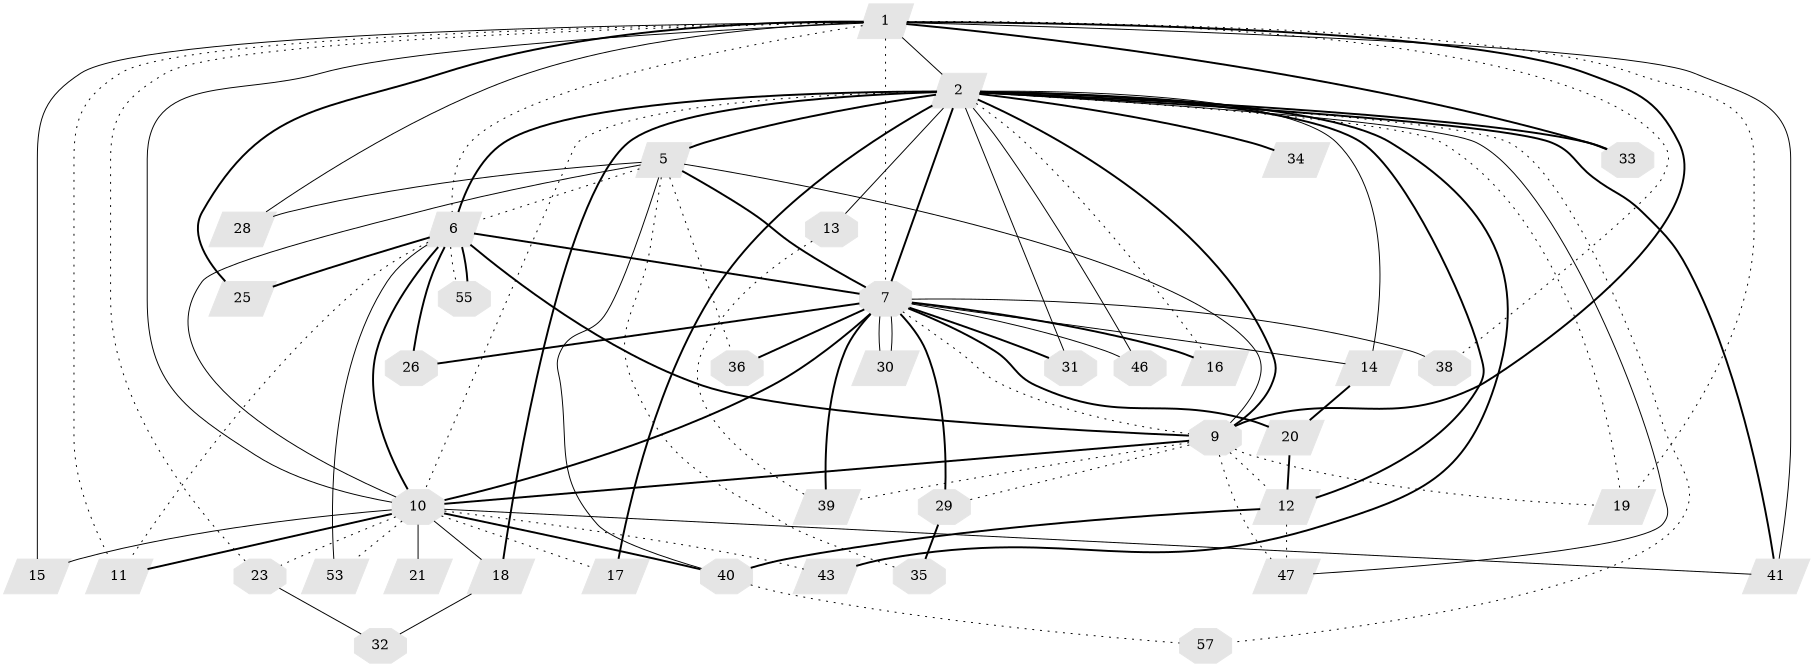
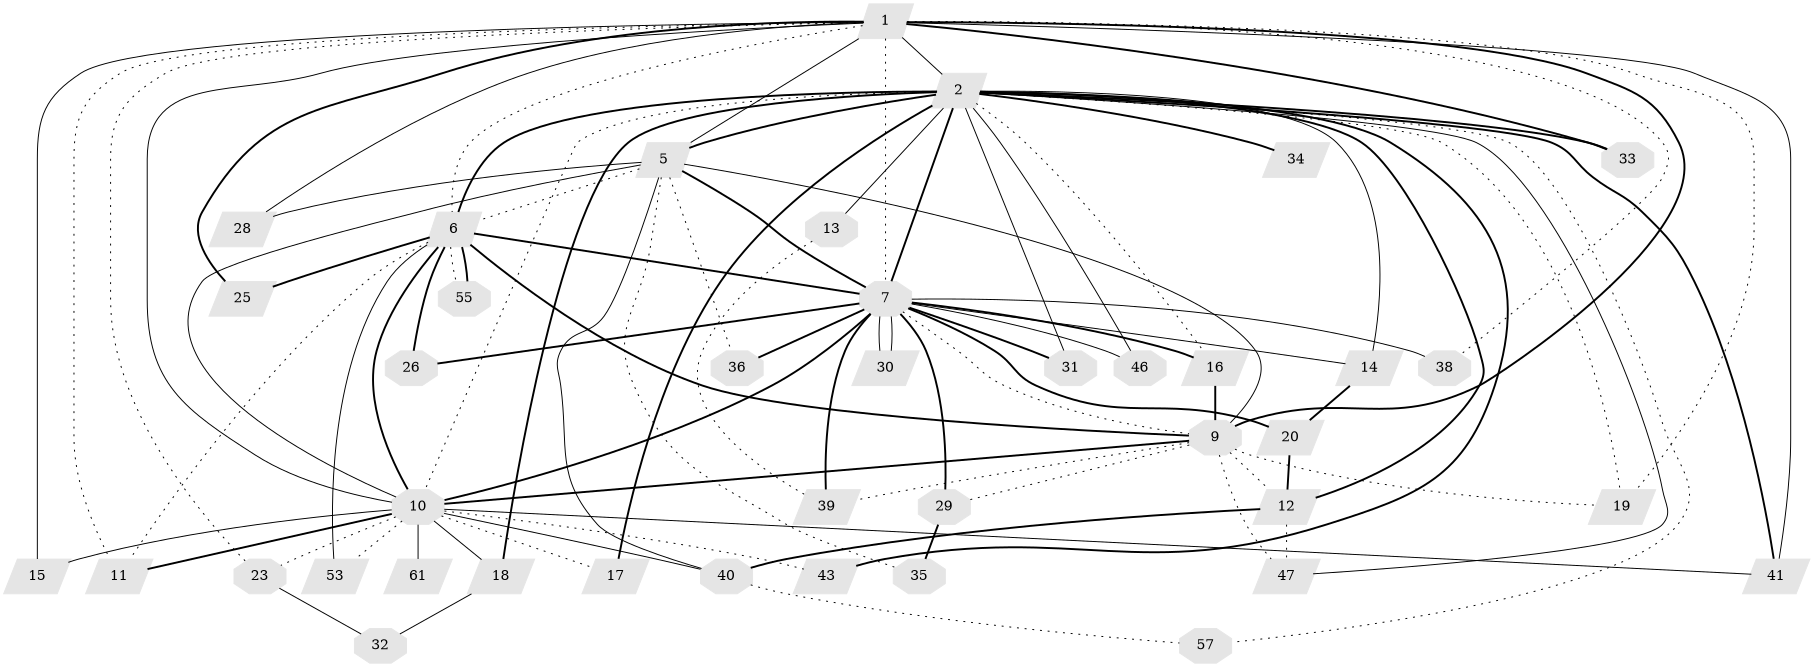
edge "1" -- "5": added
edge "2" -- "9": now "16" -- "9"
edge "10" -- "40": style bold -> solid
node "21": label "21" -> "61"
